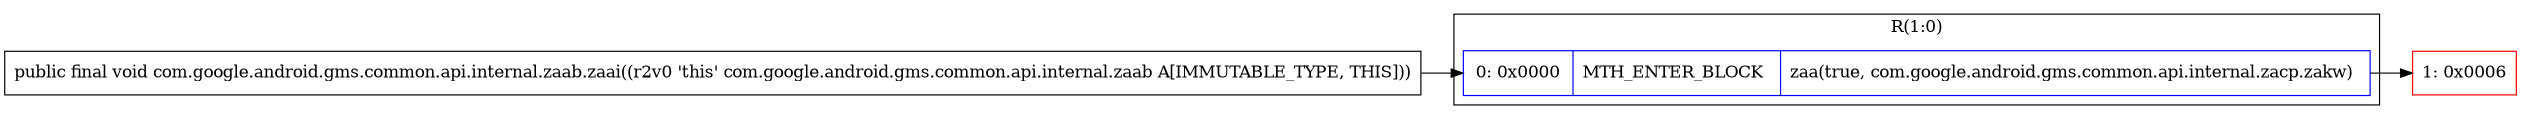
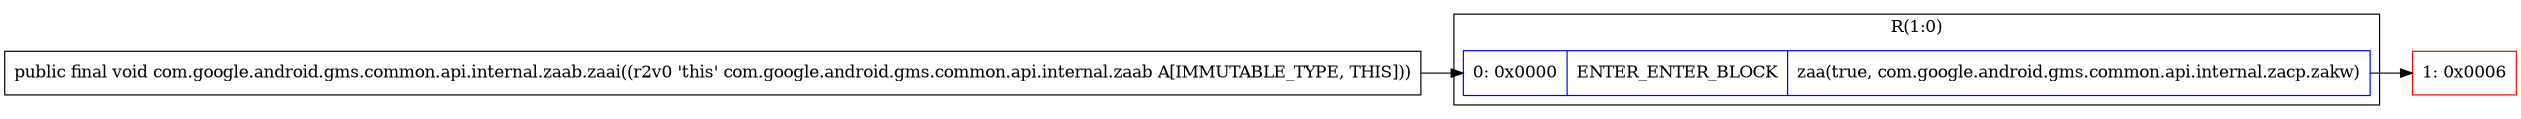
node "0: 0x0000": text "MTH_ENTER_BLOCK" -> "ENTER_ENTER_BLOCK"
